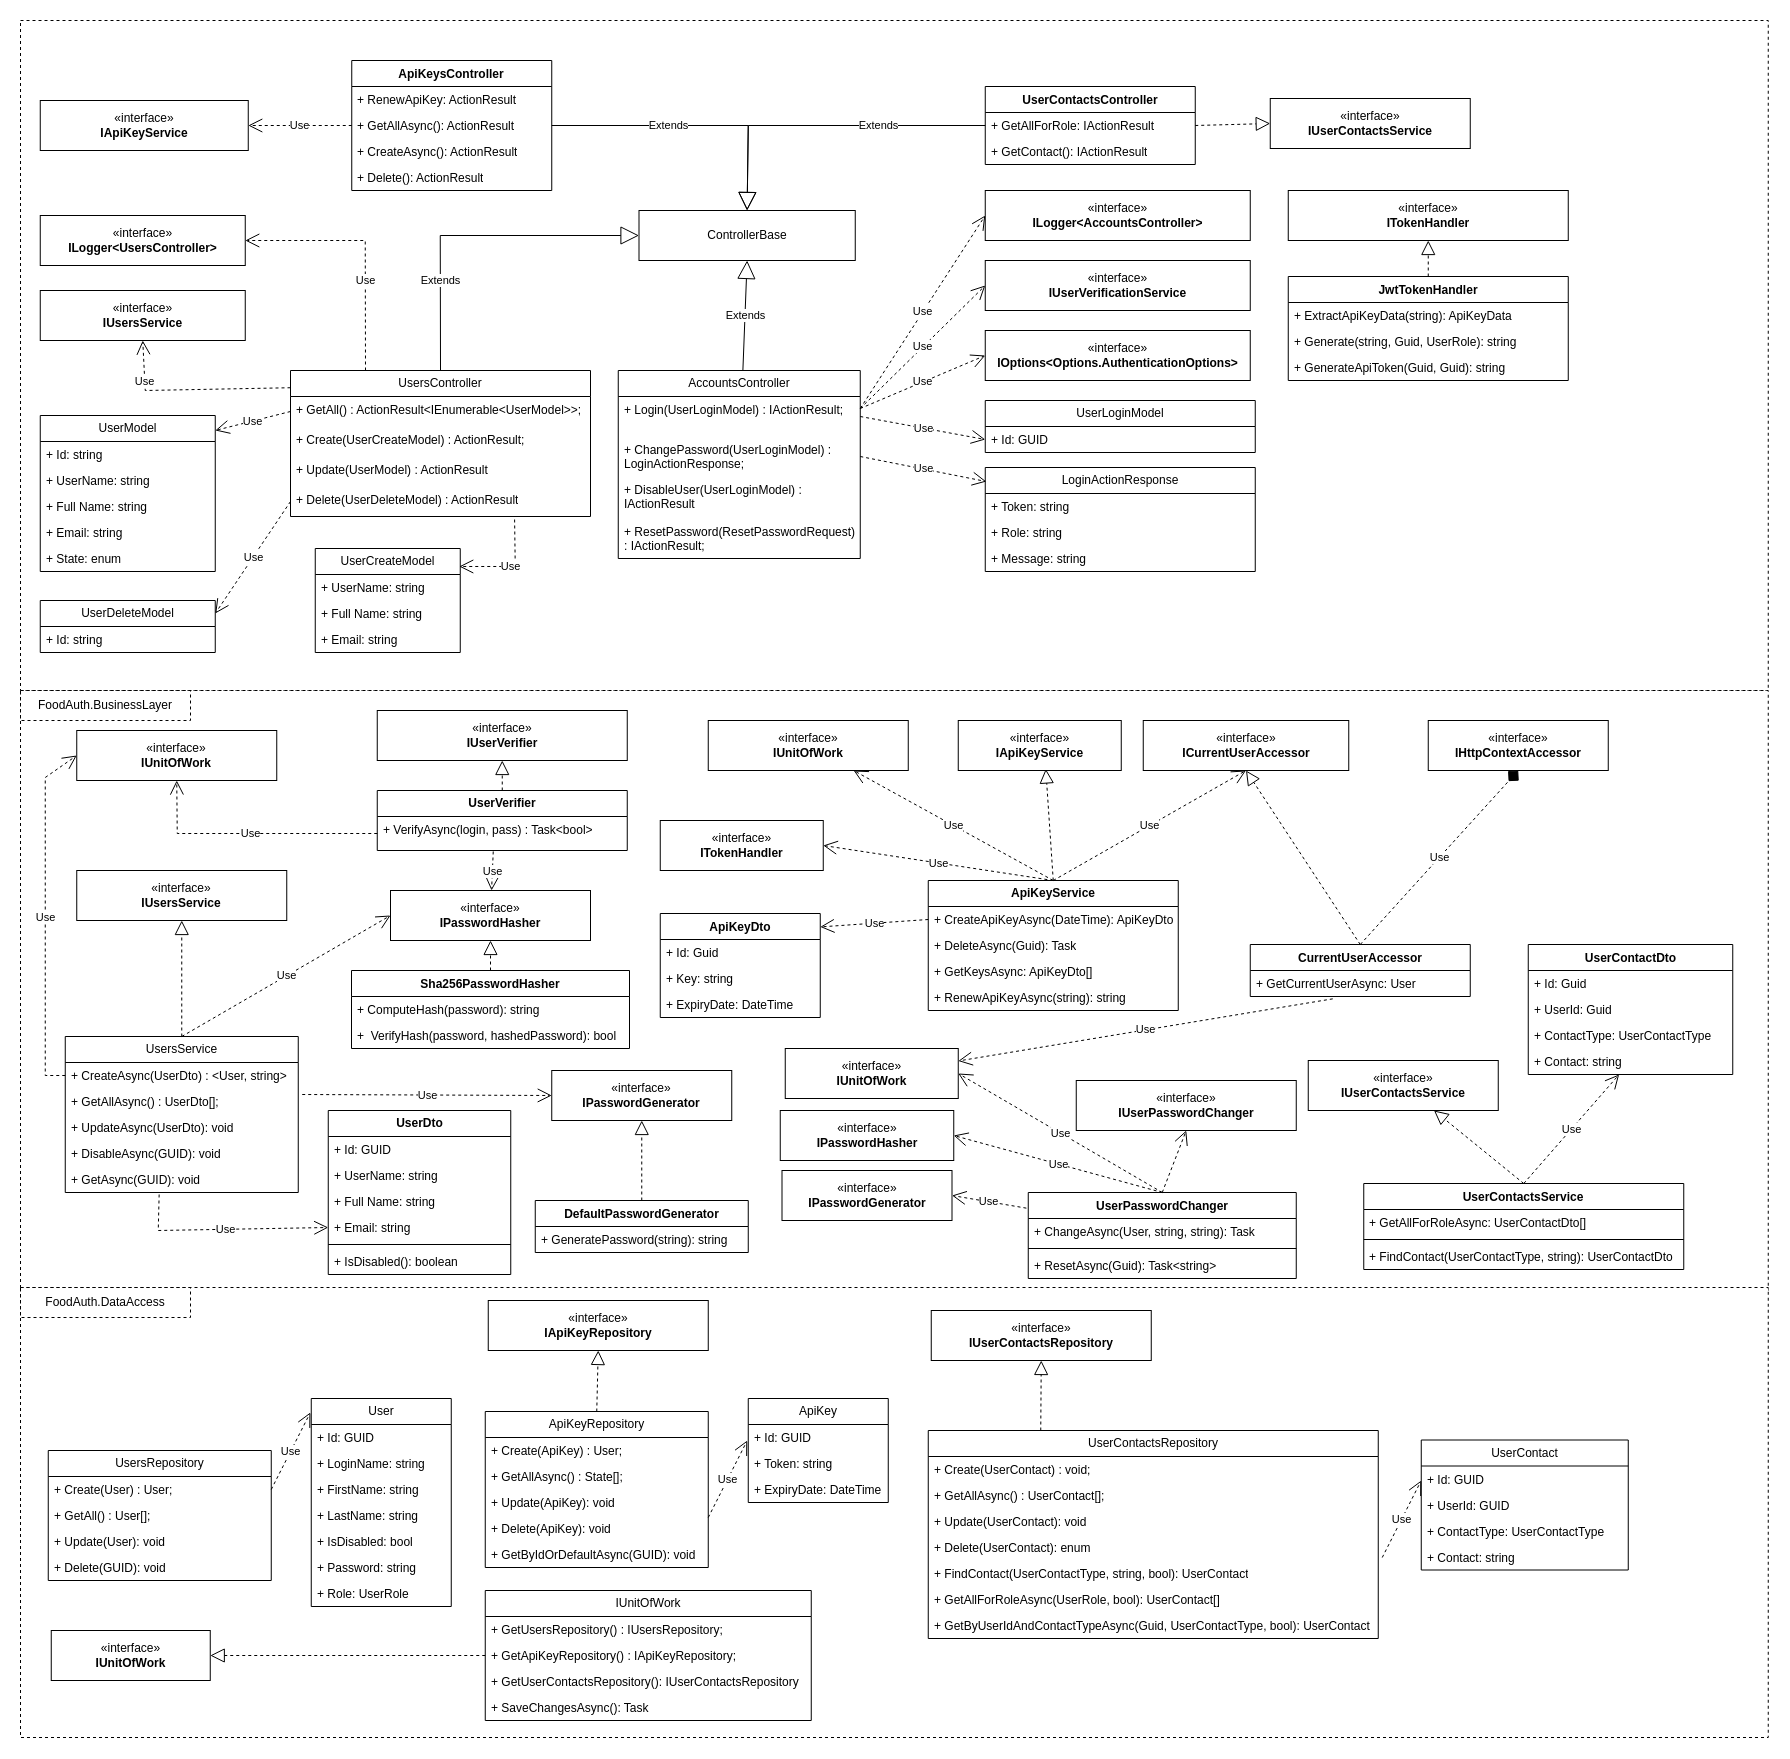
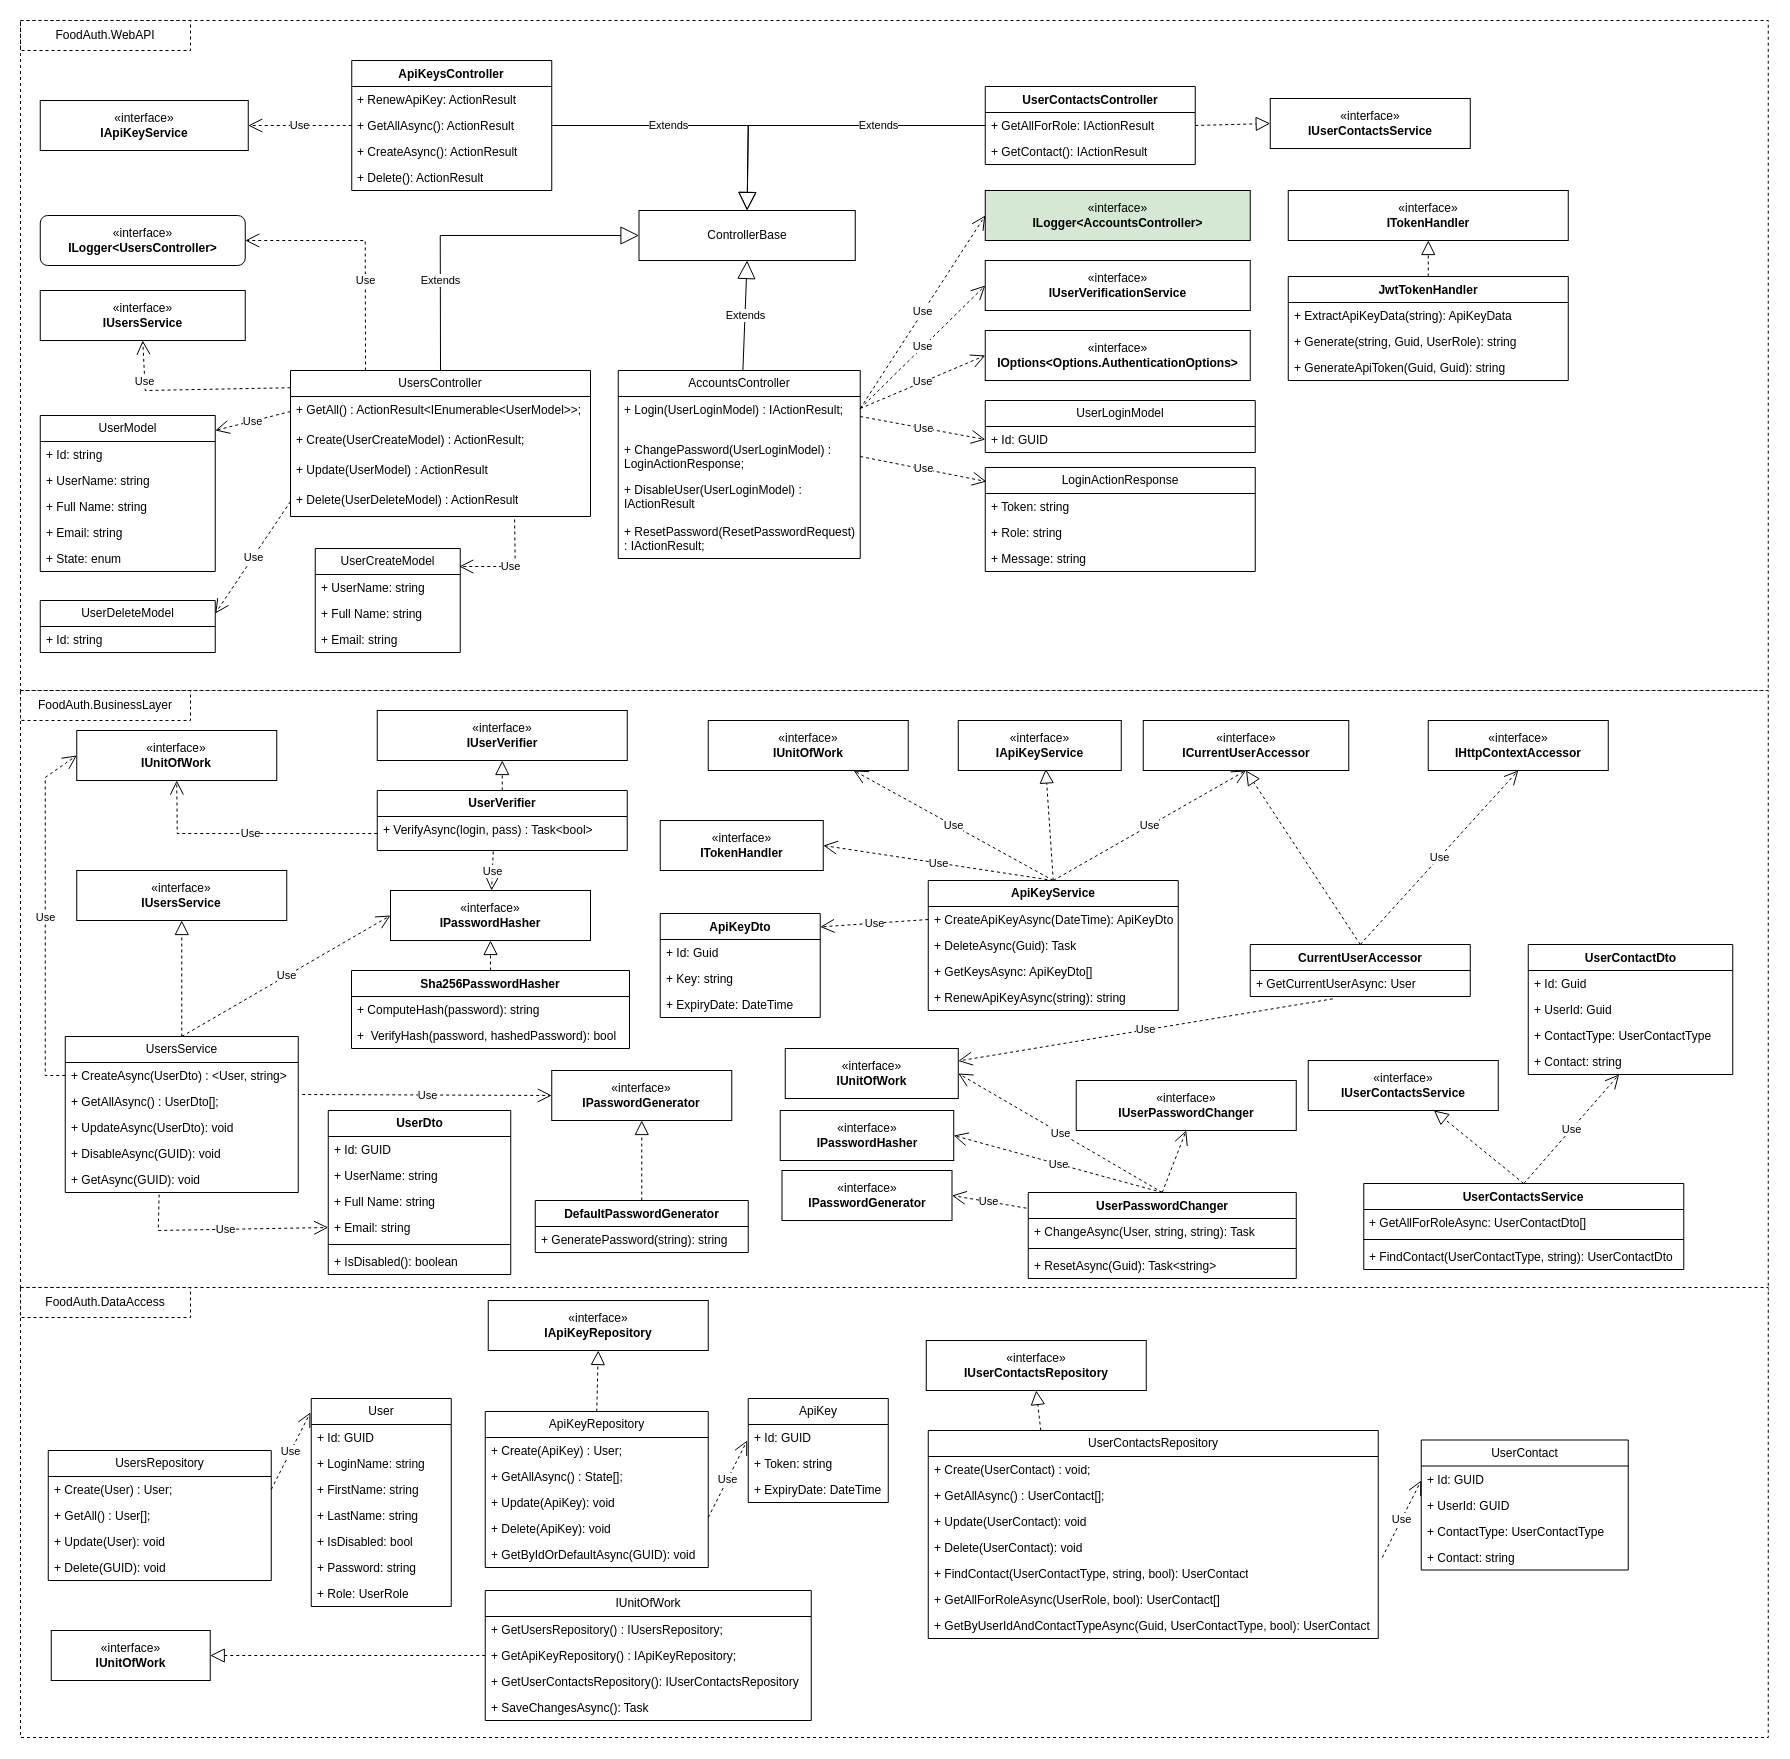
node "FoodAuth.WebAPI": added
node "«interface» ILogger<AccountsController>": fillcolor #ffffff -> #d5e8d4
node "«interface» ILogger<UsersController>": shape rectangle -> rounded rectangle
edge "CurrentUserAccessor" -> "«interface» IHttpContextAccessor": arrowhead diamond -> open
node "«interface» IUserContactsRepository": moved (1041, 1336) -> (1036, 1366)
node "+ Delete(UserContact): enum": label "+ Delete(UserContact): enum" -> "+ Delete(UserContact): void"
